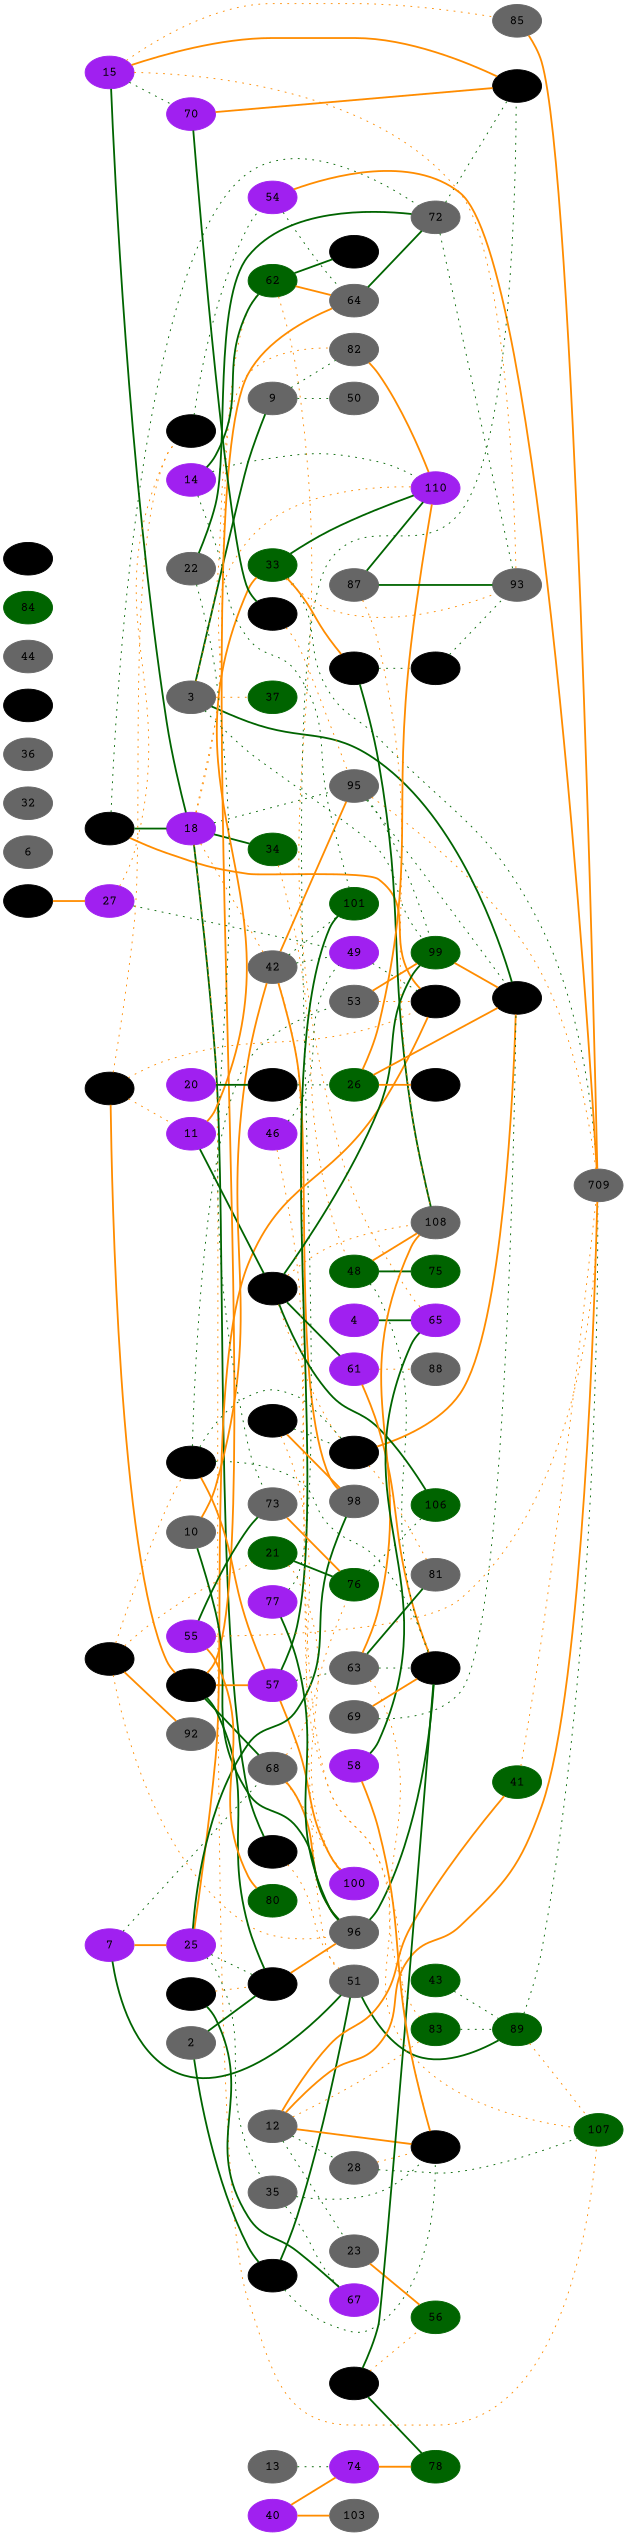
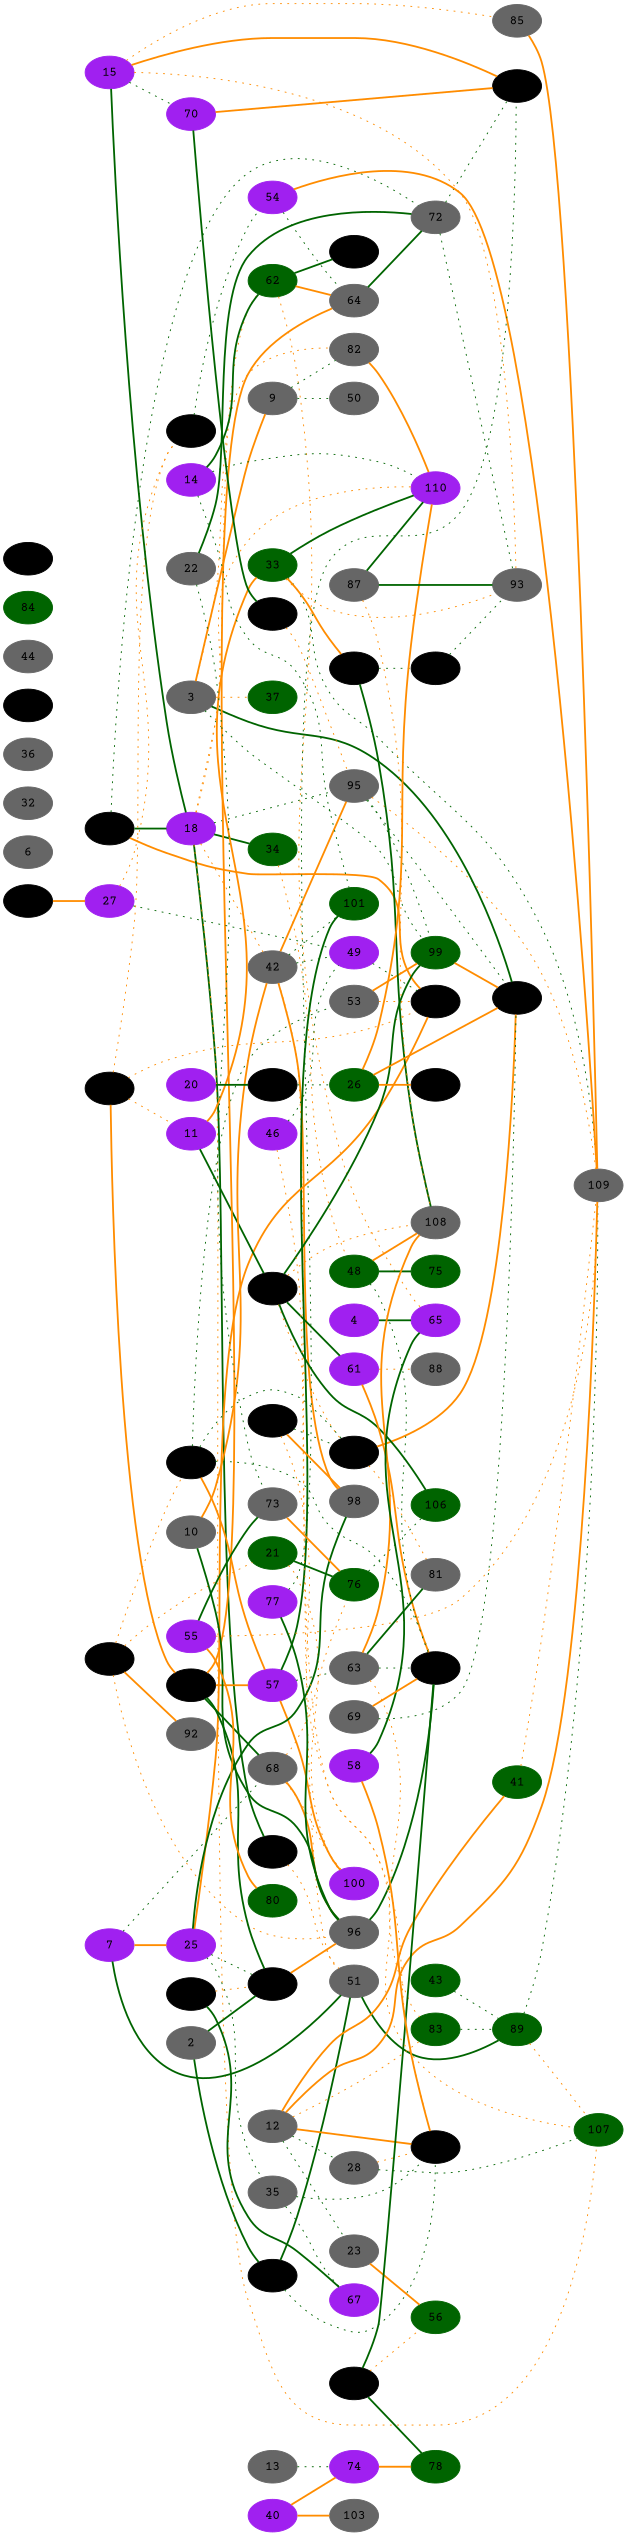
edge "9" -- "3": color darkgreen -> darkorange
node "709": label "709" -> "109"
